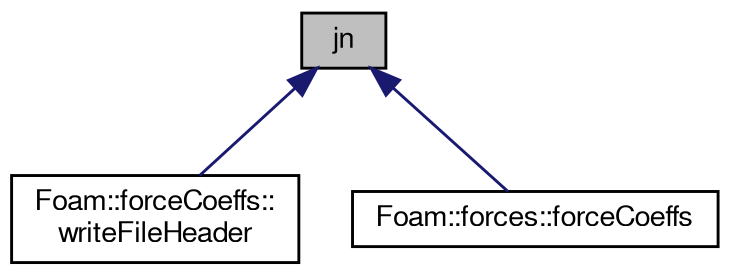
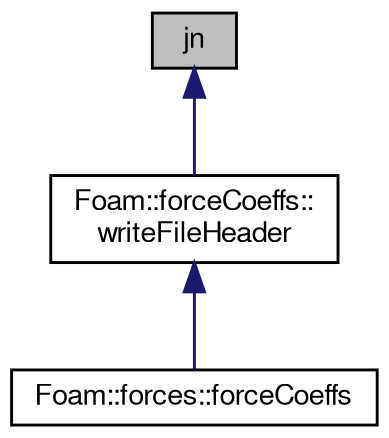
edge "Foam::forces::forceCoeffs" -> "jn": now "Foam::forces::forceCoeffs" -> "Foam::forceCoeffs:: writeFileHeader"
